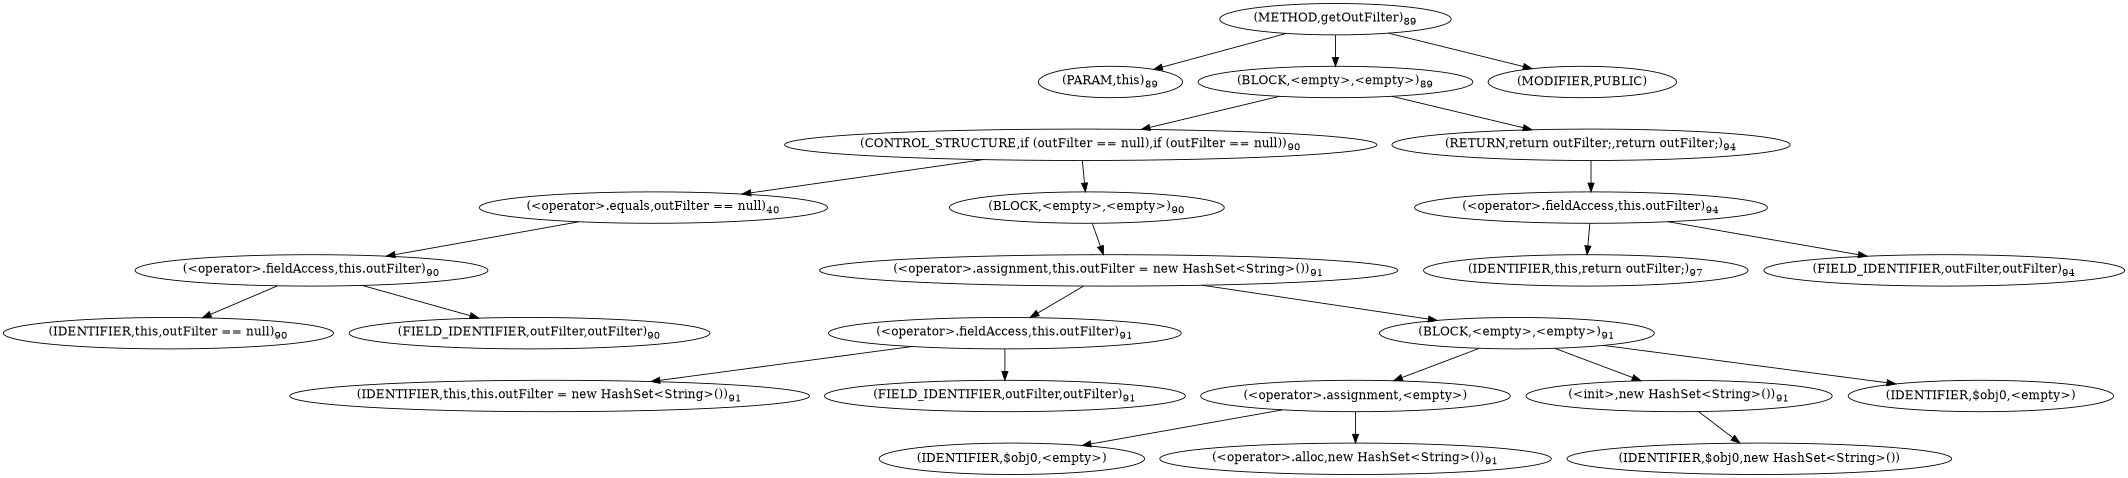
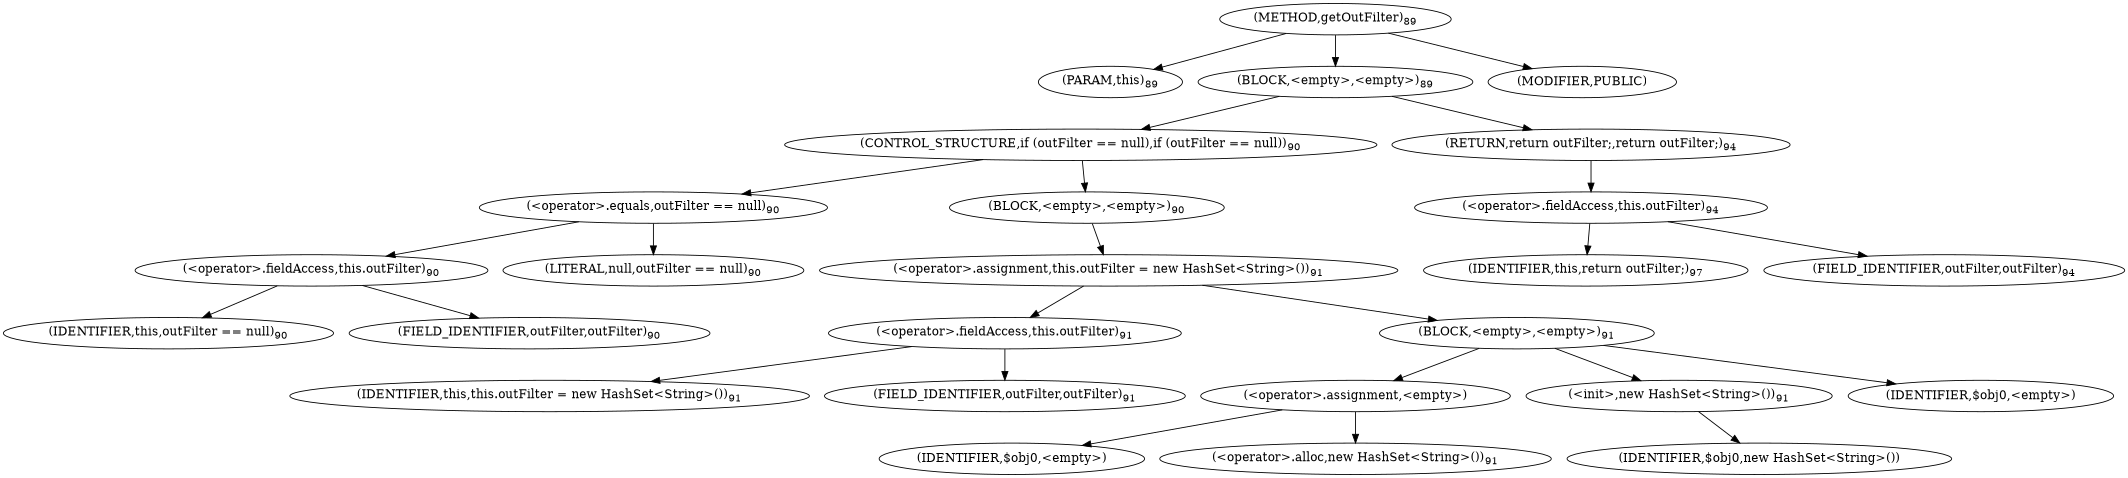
node "(<operator>.equals,outFilter == null)": text "40" -> "90"
node "(LITERAL,null,outFilter == null)": added
